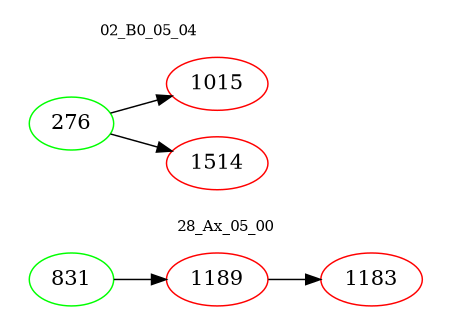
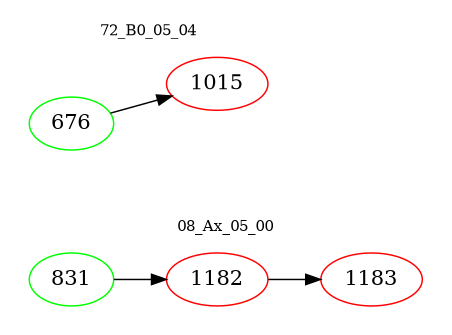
cluster "02_B0_05_04": label "02_B0_05_04" -> "72_B0_05_04"
node "276": label "276" -> "676"
node "1514": removed
cluster "28_Ax_05_00": label "28_Ax_05_00" -> "08_Ax_05_00"
node "1189": label "1189" -> "1182"
